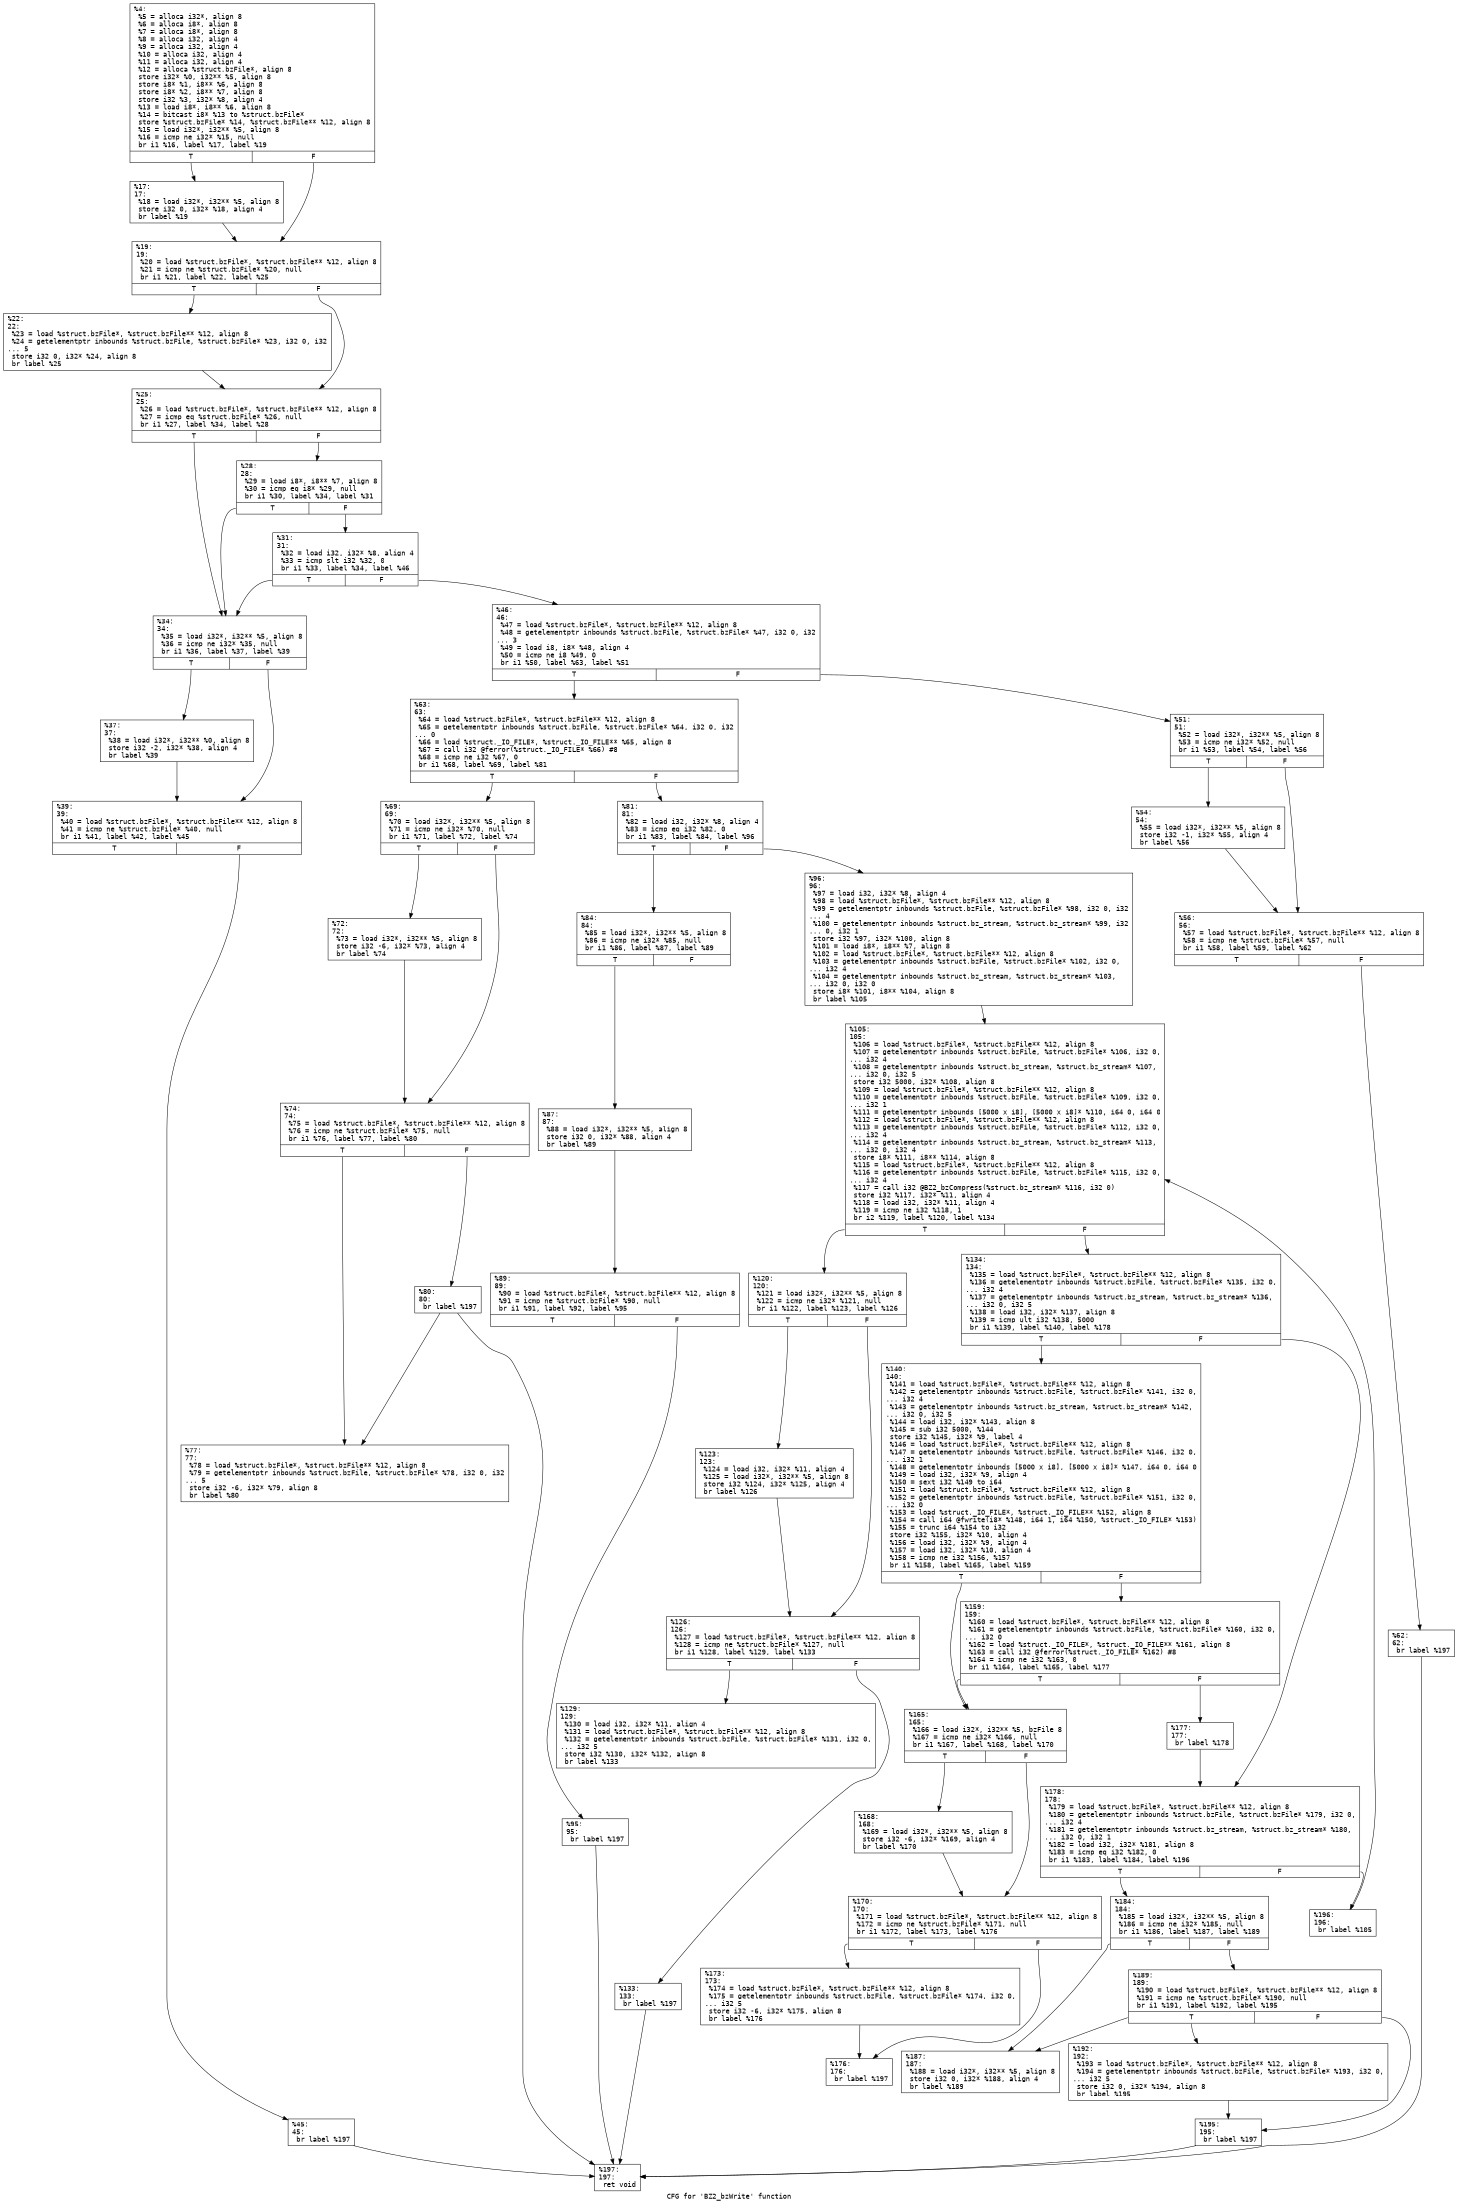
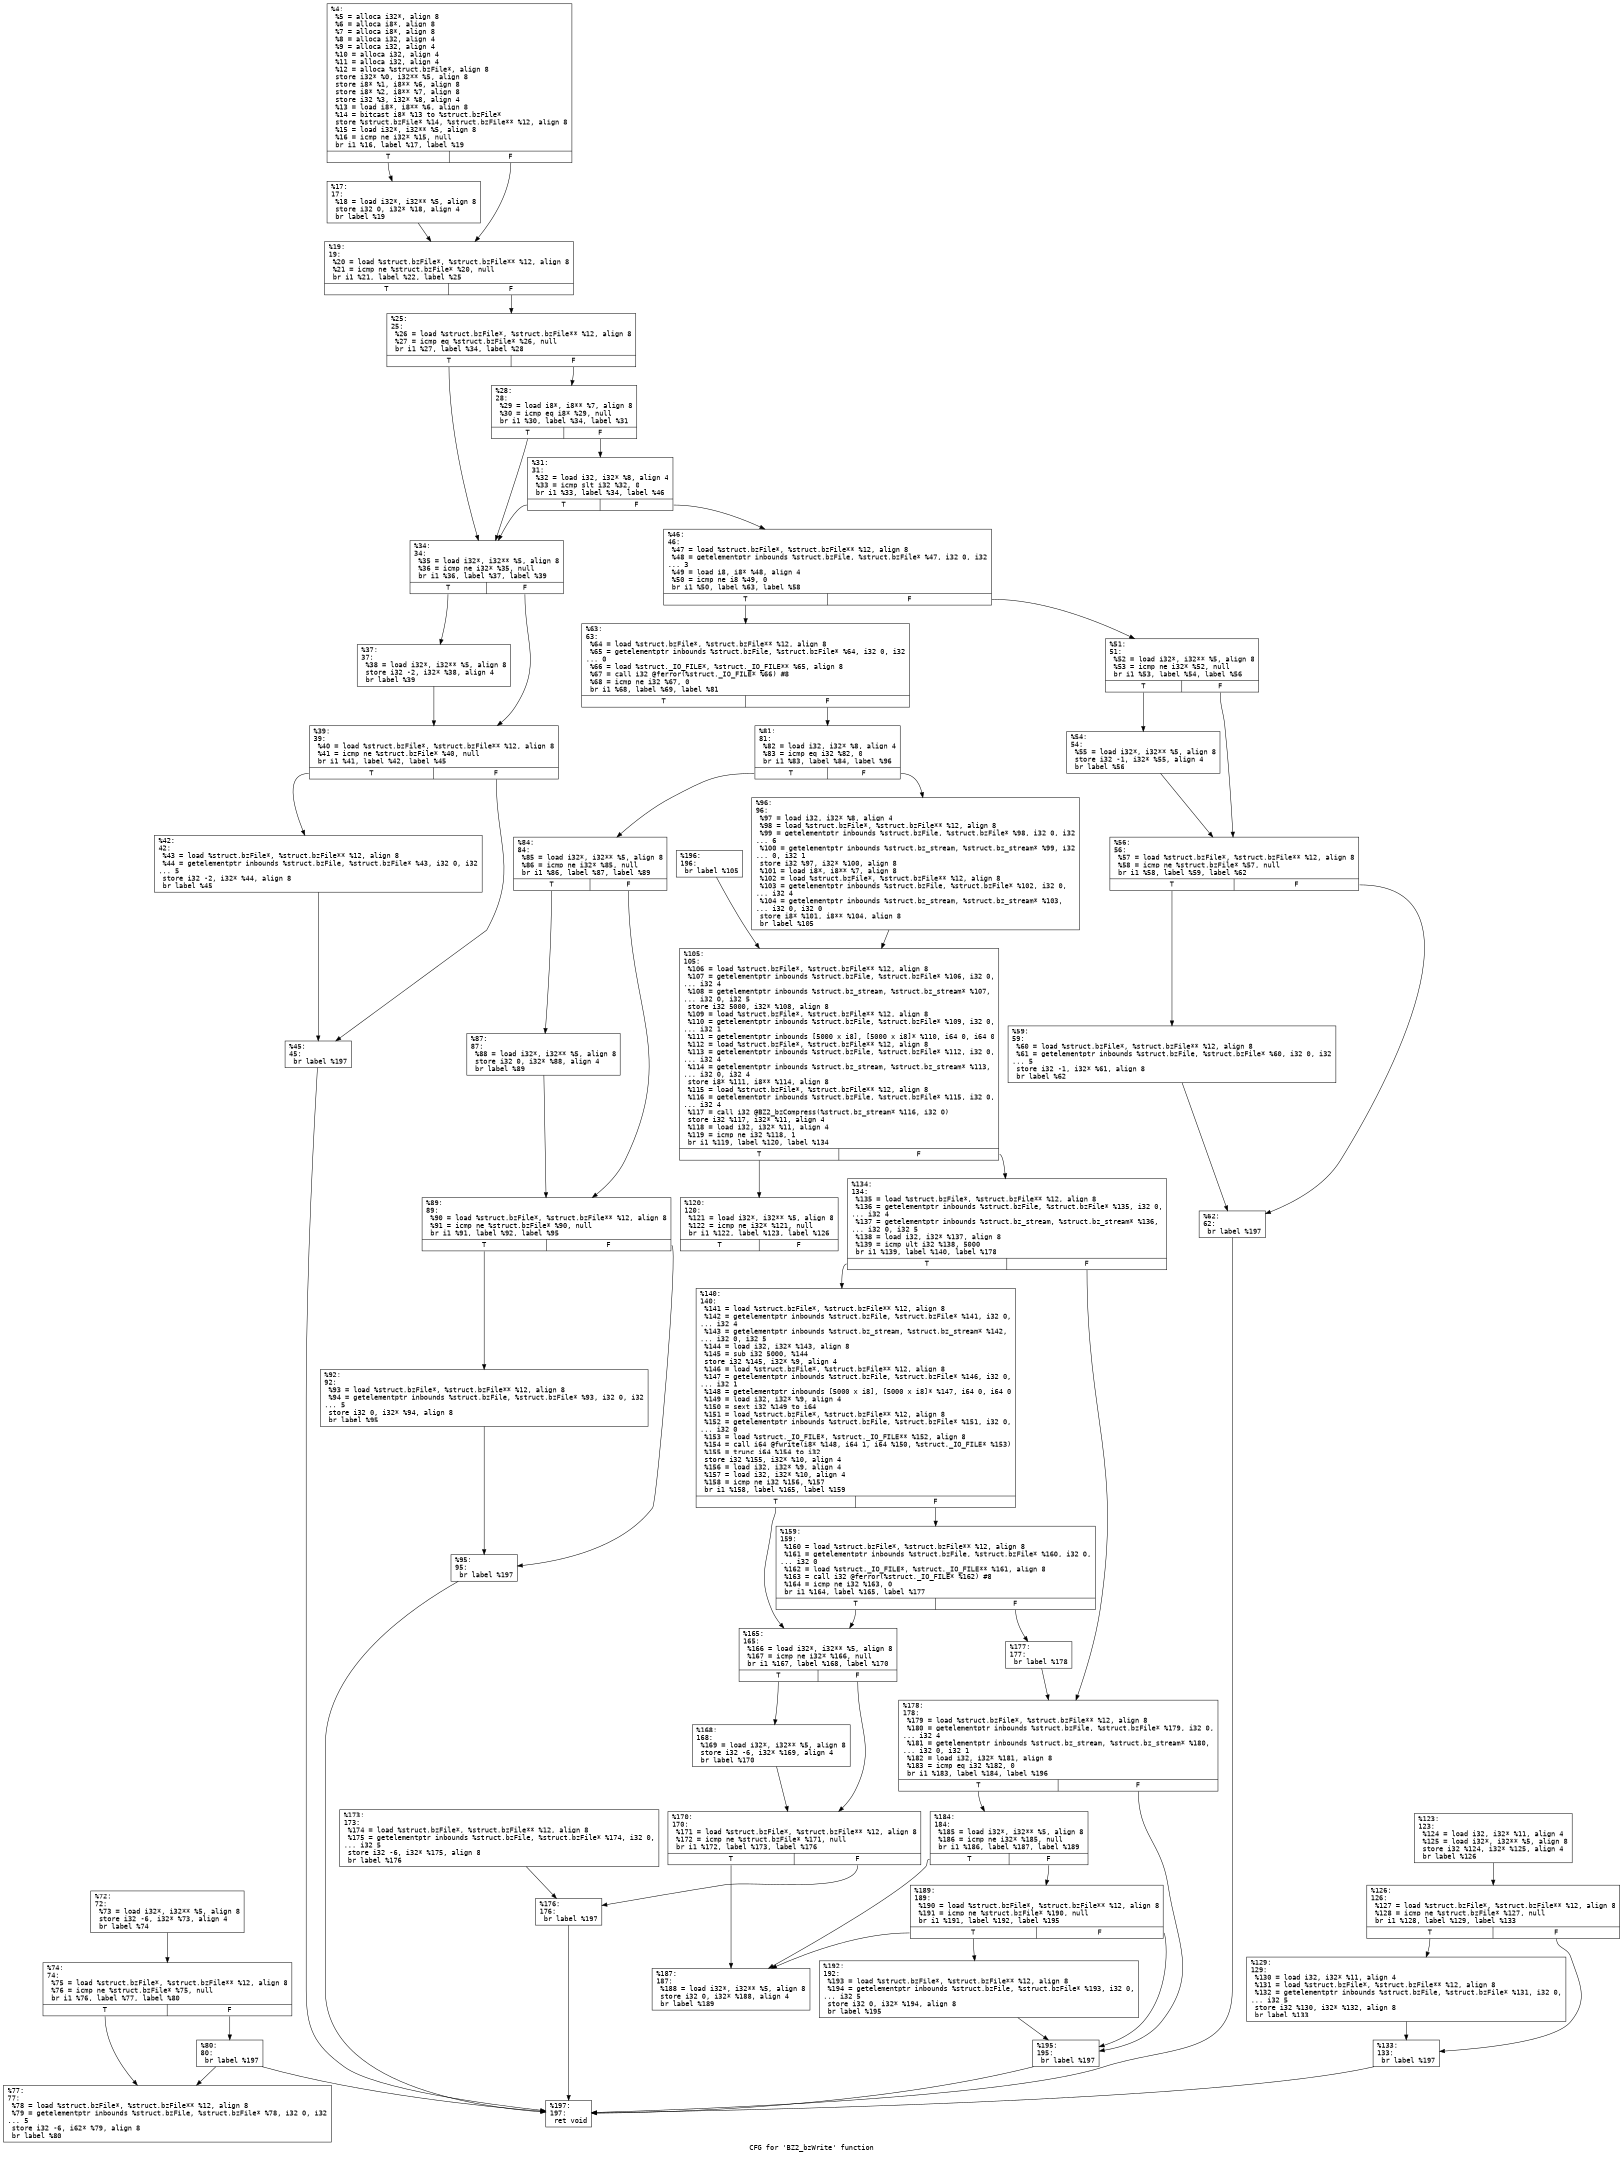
node "%22:": removed
node "%46:": text "br i1 %50, label %63, label %51" -> "br i1 %50, label %63, label %58"
node "%37:": text "%38 = load i32*, i32** %0, align 8" -> "%38 = load i32*, i32** %5, align 8"
node "%69:": removed
node "%42:": added
node "%96:": text "... 4" -> "... 6"
edge "%84:" -> "%89:": added
node "%59:": added
node "%105:": text "br i2 %119, label %120, label %134" -> "br i1 %119, label %120, label %134"
edge "%120:" -> "%123:": removed
node "%92:": added
node "%140:": text "store i32 %145, i32* %9, label 4" -> "store i32 %145, i32* %9, align 4"
edge "%120:" -> "%126:": removed
node "%77:": text "store i32 -6, i32* %79, align 8" -> "store i32 -6, i62* %79, align 8"
node "%165:": text "%166 = load i32*, i32** %5, bzFile 8" -> "%166 = load i32*, i32** %5, align 8"
edge "%178:" -> "%196:": now "%178:" -> "%195:"
edge "%170:" -> "%173:": now "%170:" -> "%187:"
edge "%176:" -> "%197:": added
edge "%129:" -> "%133:": added
